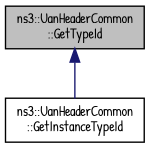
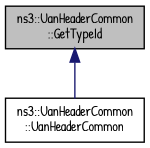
node "ns3::UanHeaderCommon ::GetInstanceTypeId": label "ns3::UanHeaderCommon ::GetInstanceTypeId" -> "ns3::UanHeaderCommon ::UanHeaderCommon"
